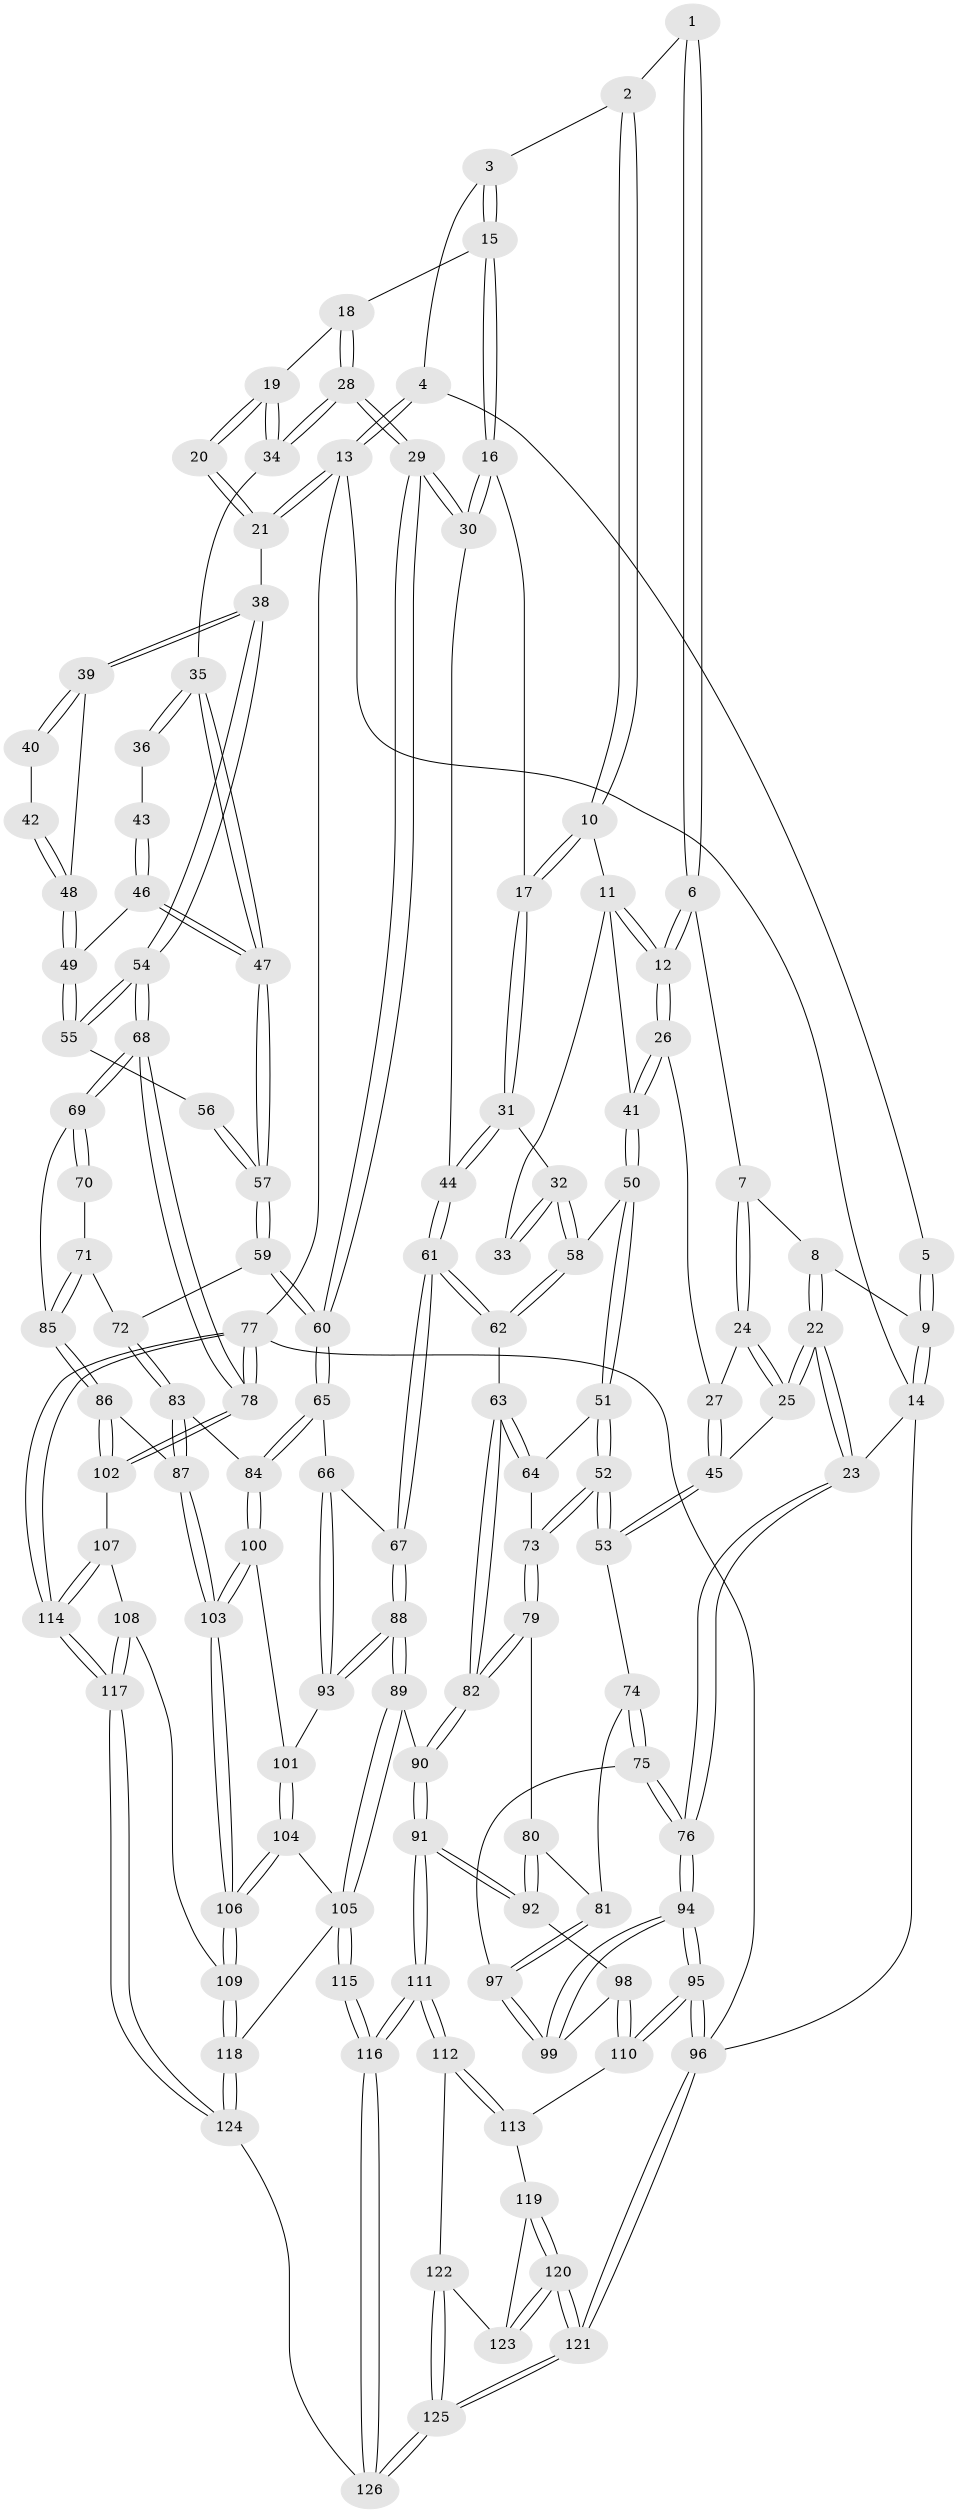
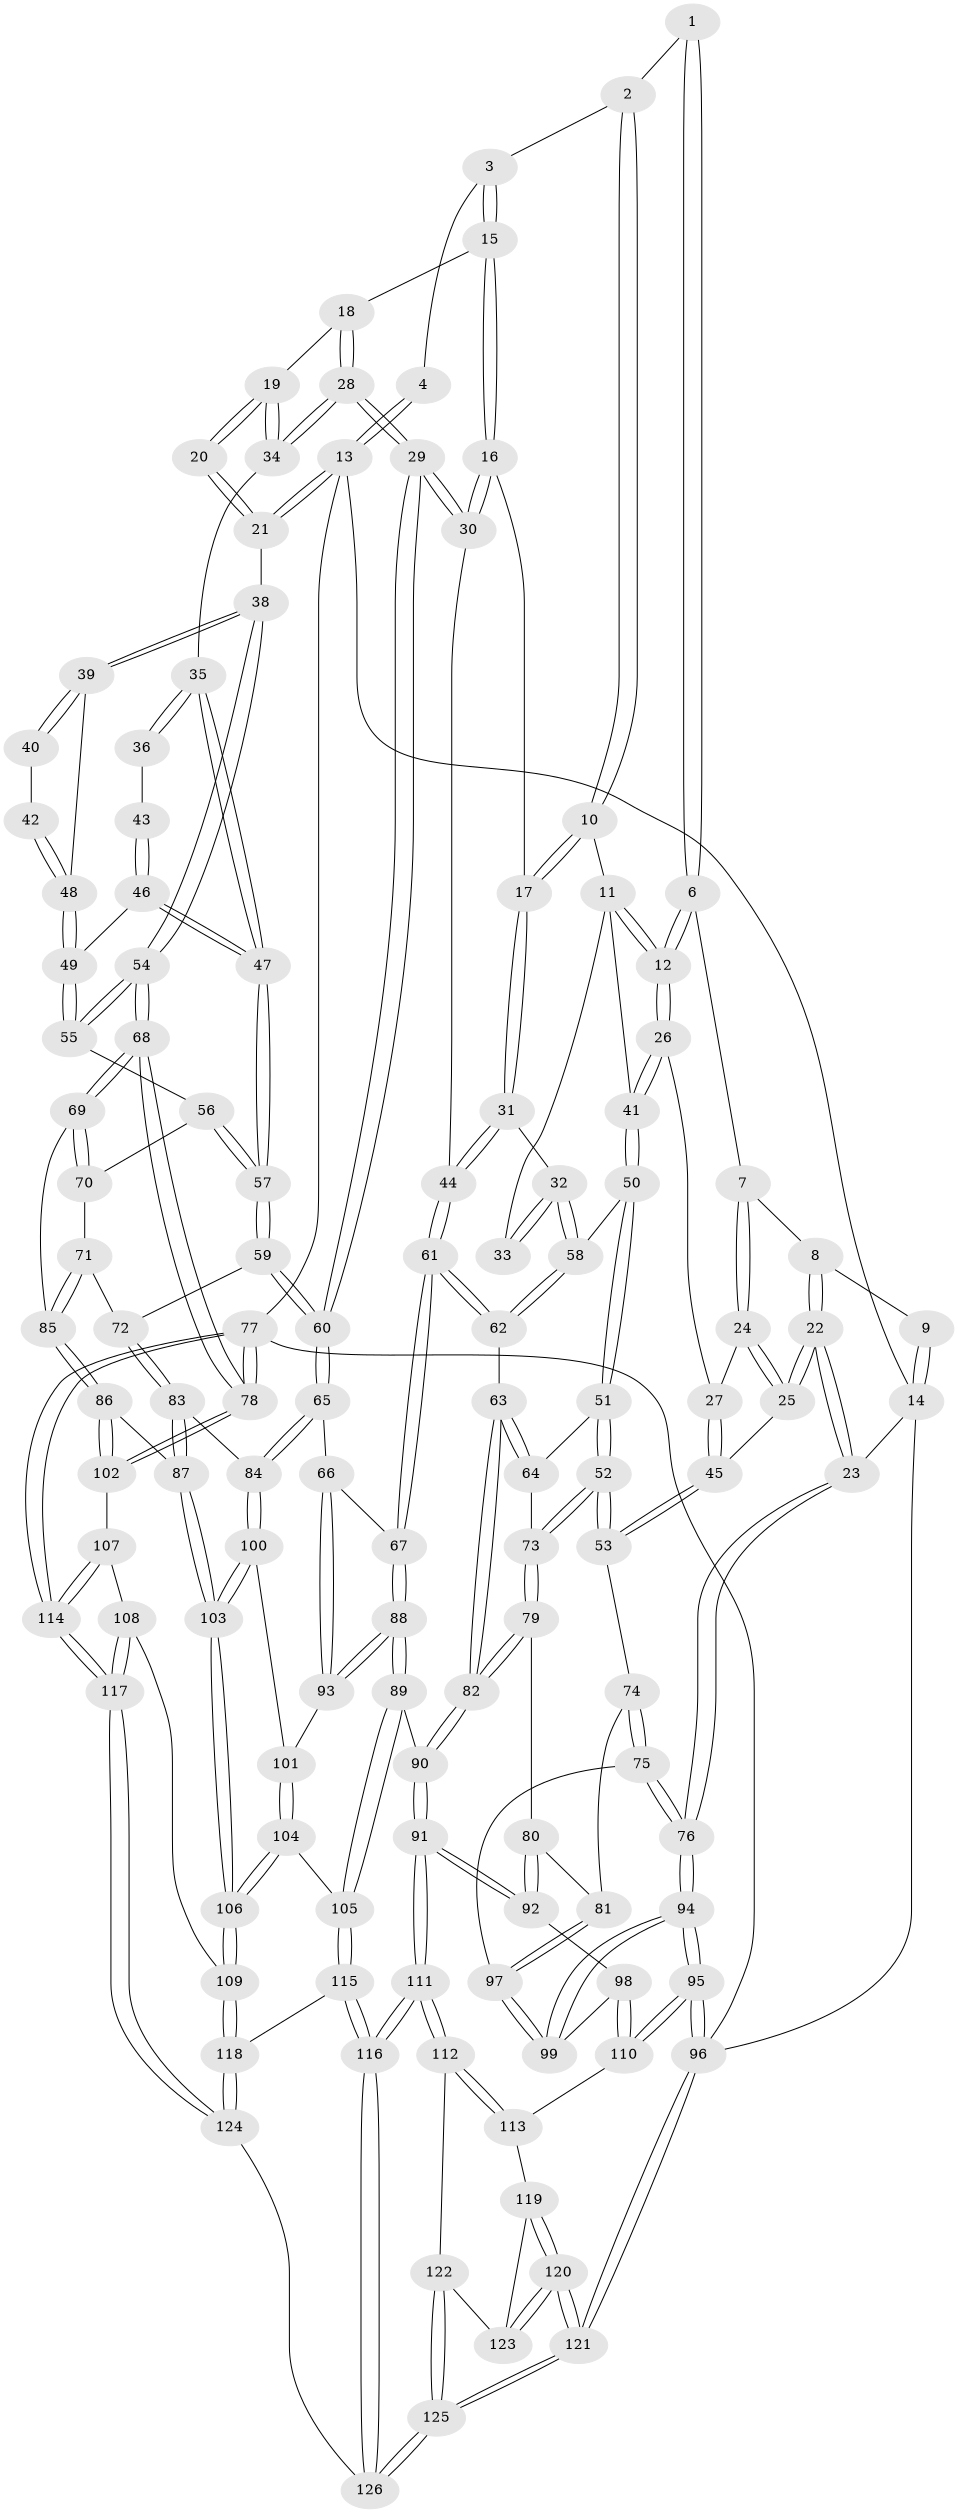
edge "56" -- "70": added
node "5": removed
edge "105" -- "118": now "115" -- "118"
